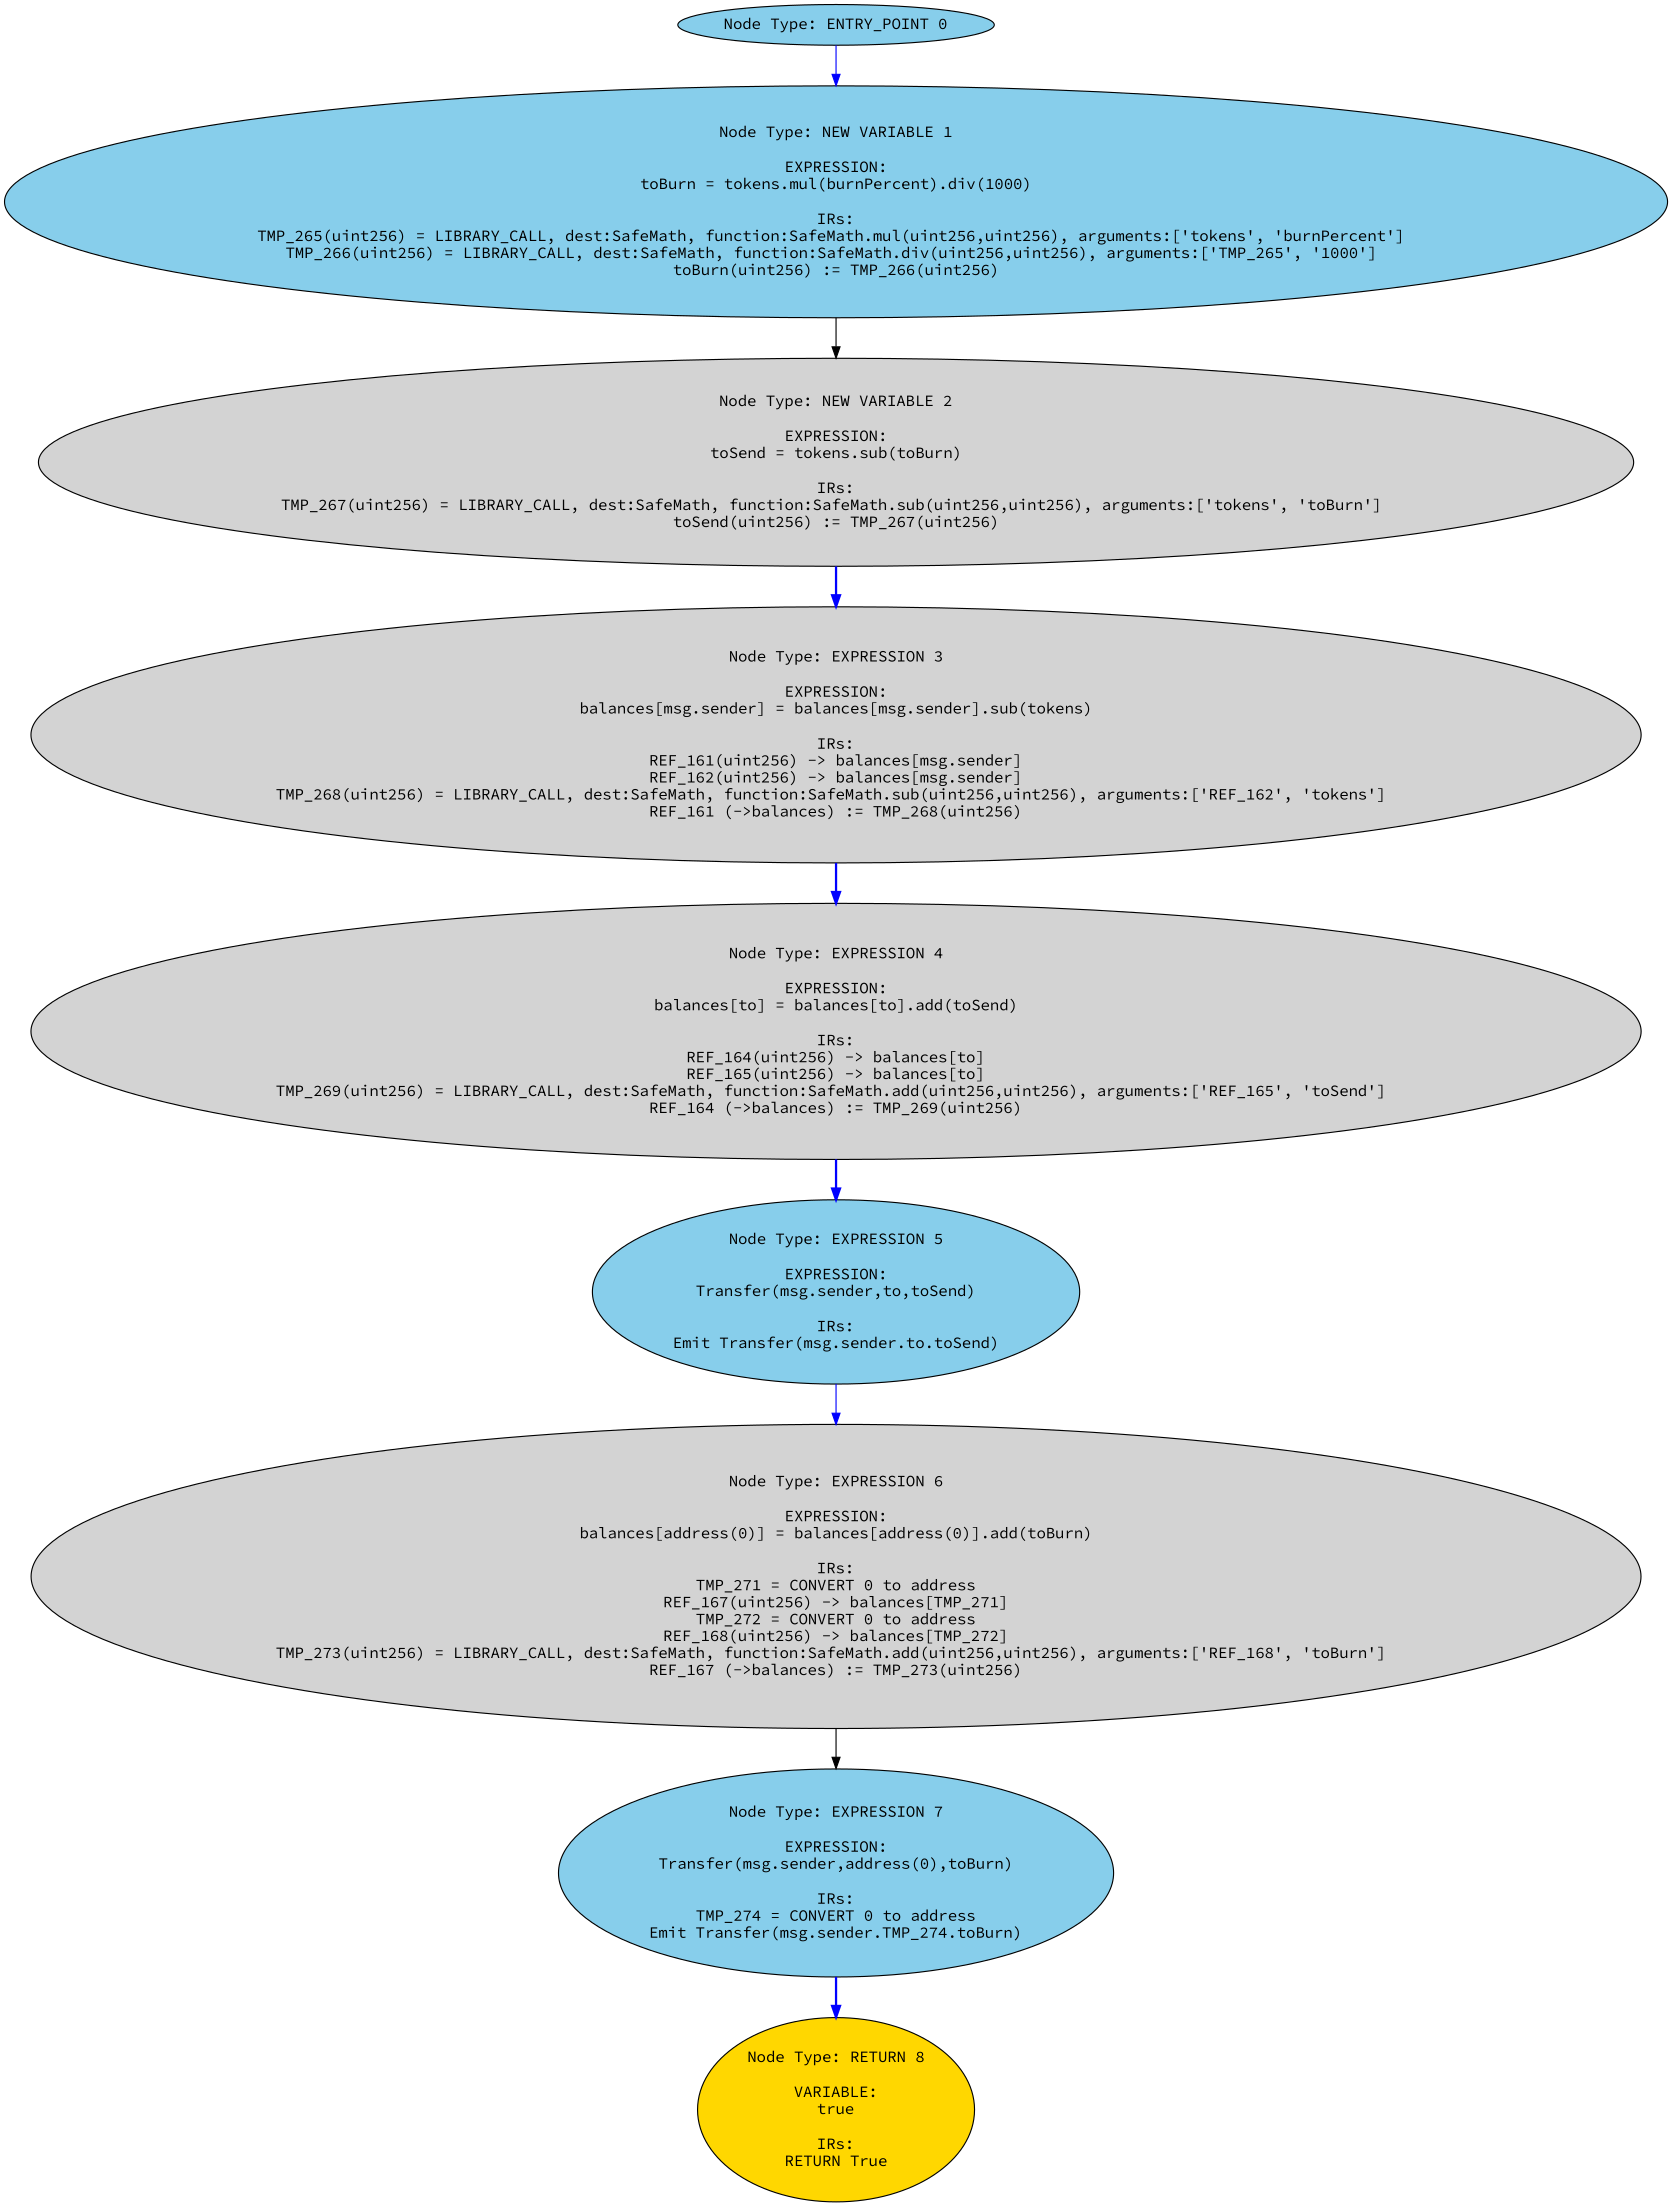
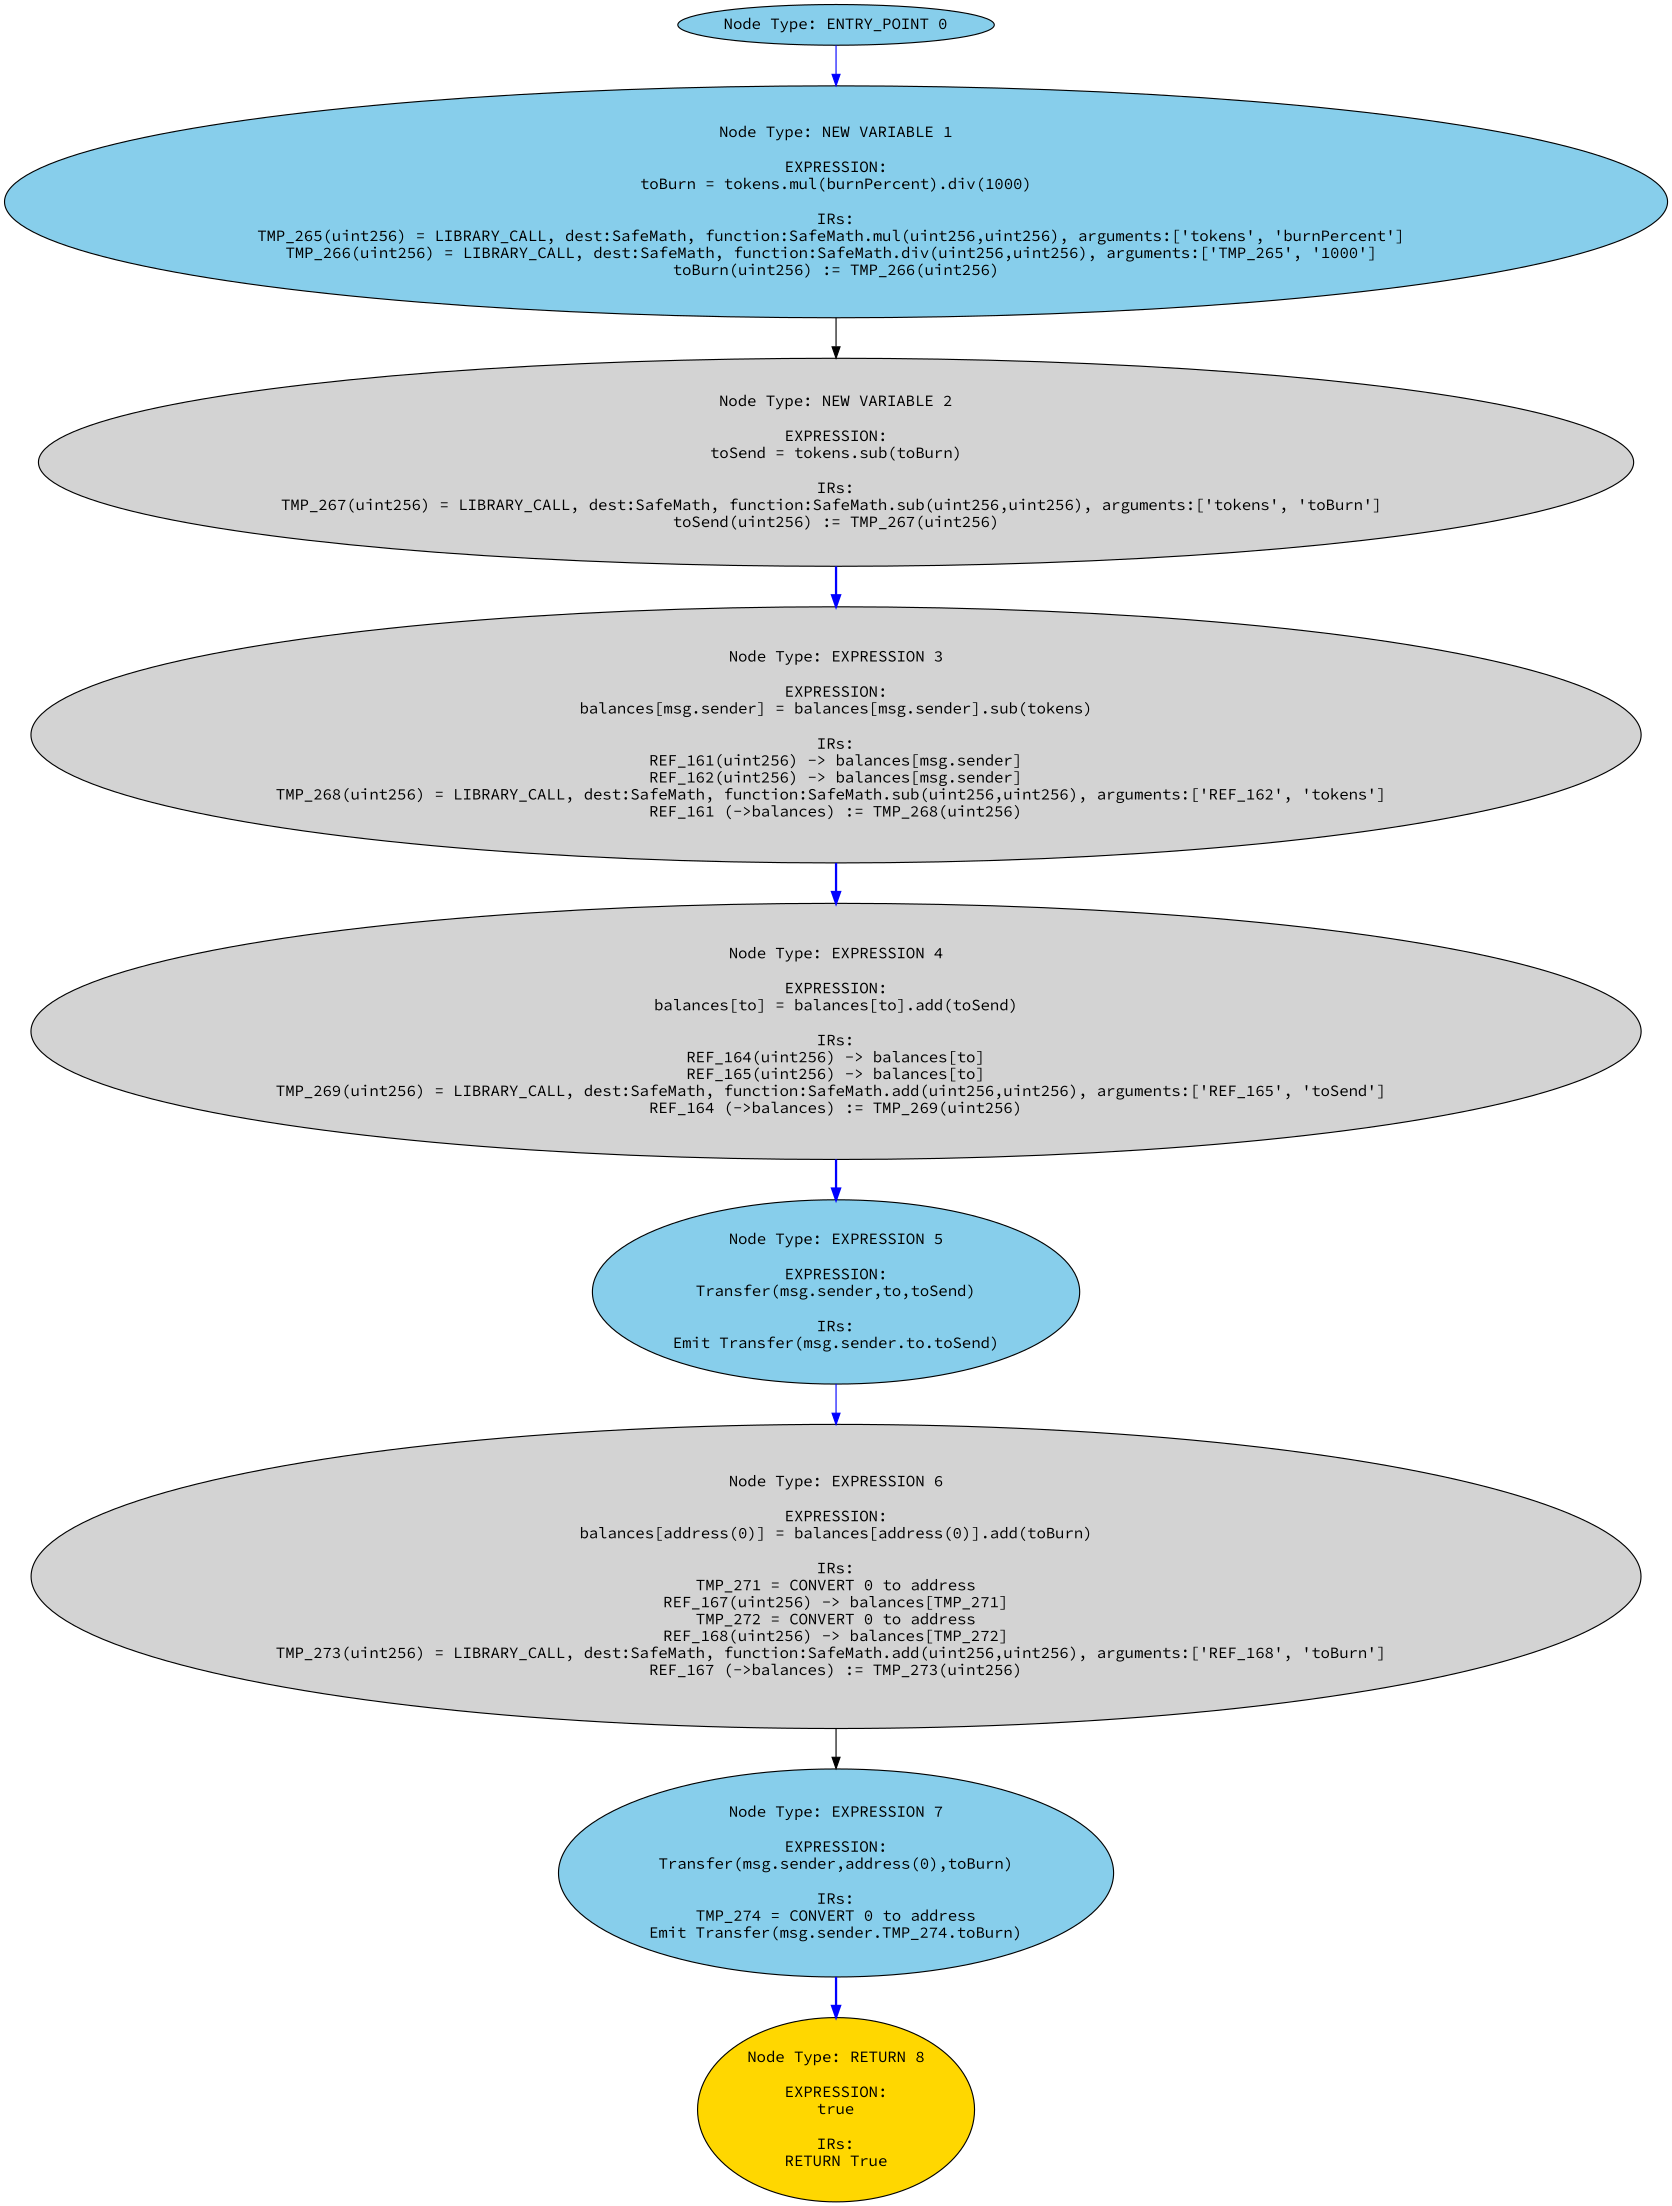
node "Node Type: RETURN 8 VARIABLE: true IRs: RETURN True": label "Node Type: RETURN 8 VARIABLE: true IRs: RETURN True" -> "Node Type: RETURN 8 EXPRESSION: true IRs: RETURN True"
